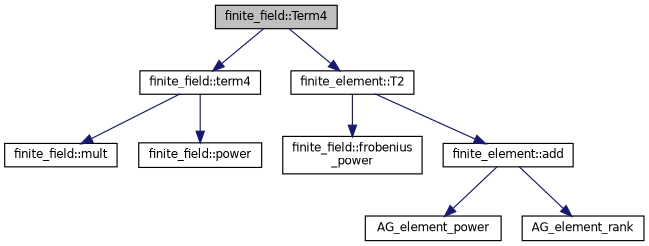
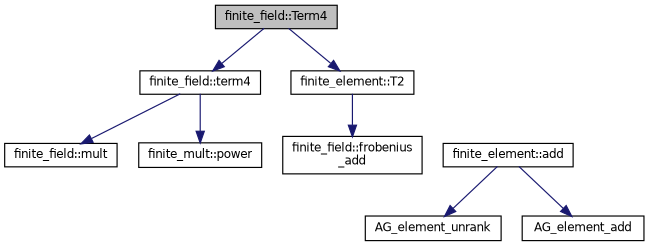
edge "finite_element::T2" -> "finite_element::add": removed
node "finite_field::power": label "finite_field::power" -> "finite_mult::power"
node "finite_field::frobenius _power": label "finite_field::frobenius _power" -> "finite_field::frobenius _add"
node "AG_element_power": label "AG_element_power" -> "AG_element_unrank"
node "AG_element_rank": label "AG_element_rank" -> "AG_element_add"
